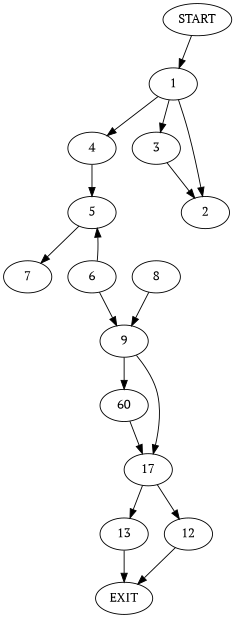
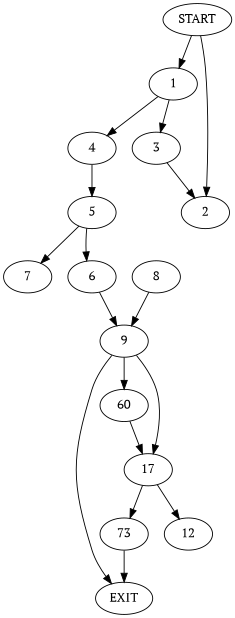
edge "1" -> "2": now "START" -> "2"
edge "6" -> "5": reversed
node "13": label "13" -> "73"
edge "12" -> "EXIT": now "9" -> "EXIT"
